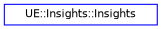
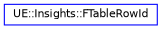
node "UE::Insights::Insights": label "UE::Insights::Insights" -> "UE::Insights::FTableRowId"
